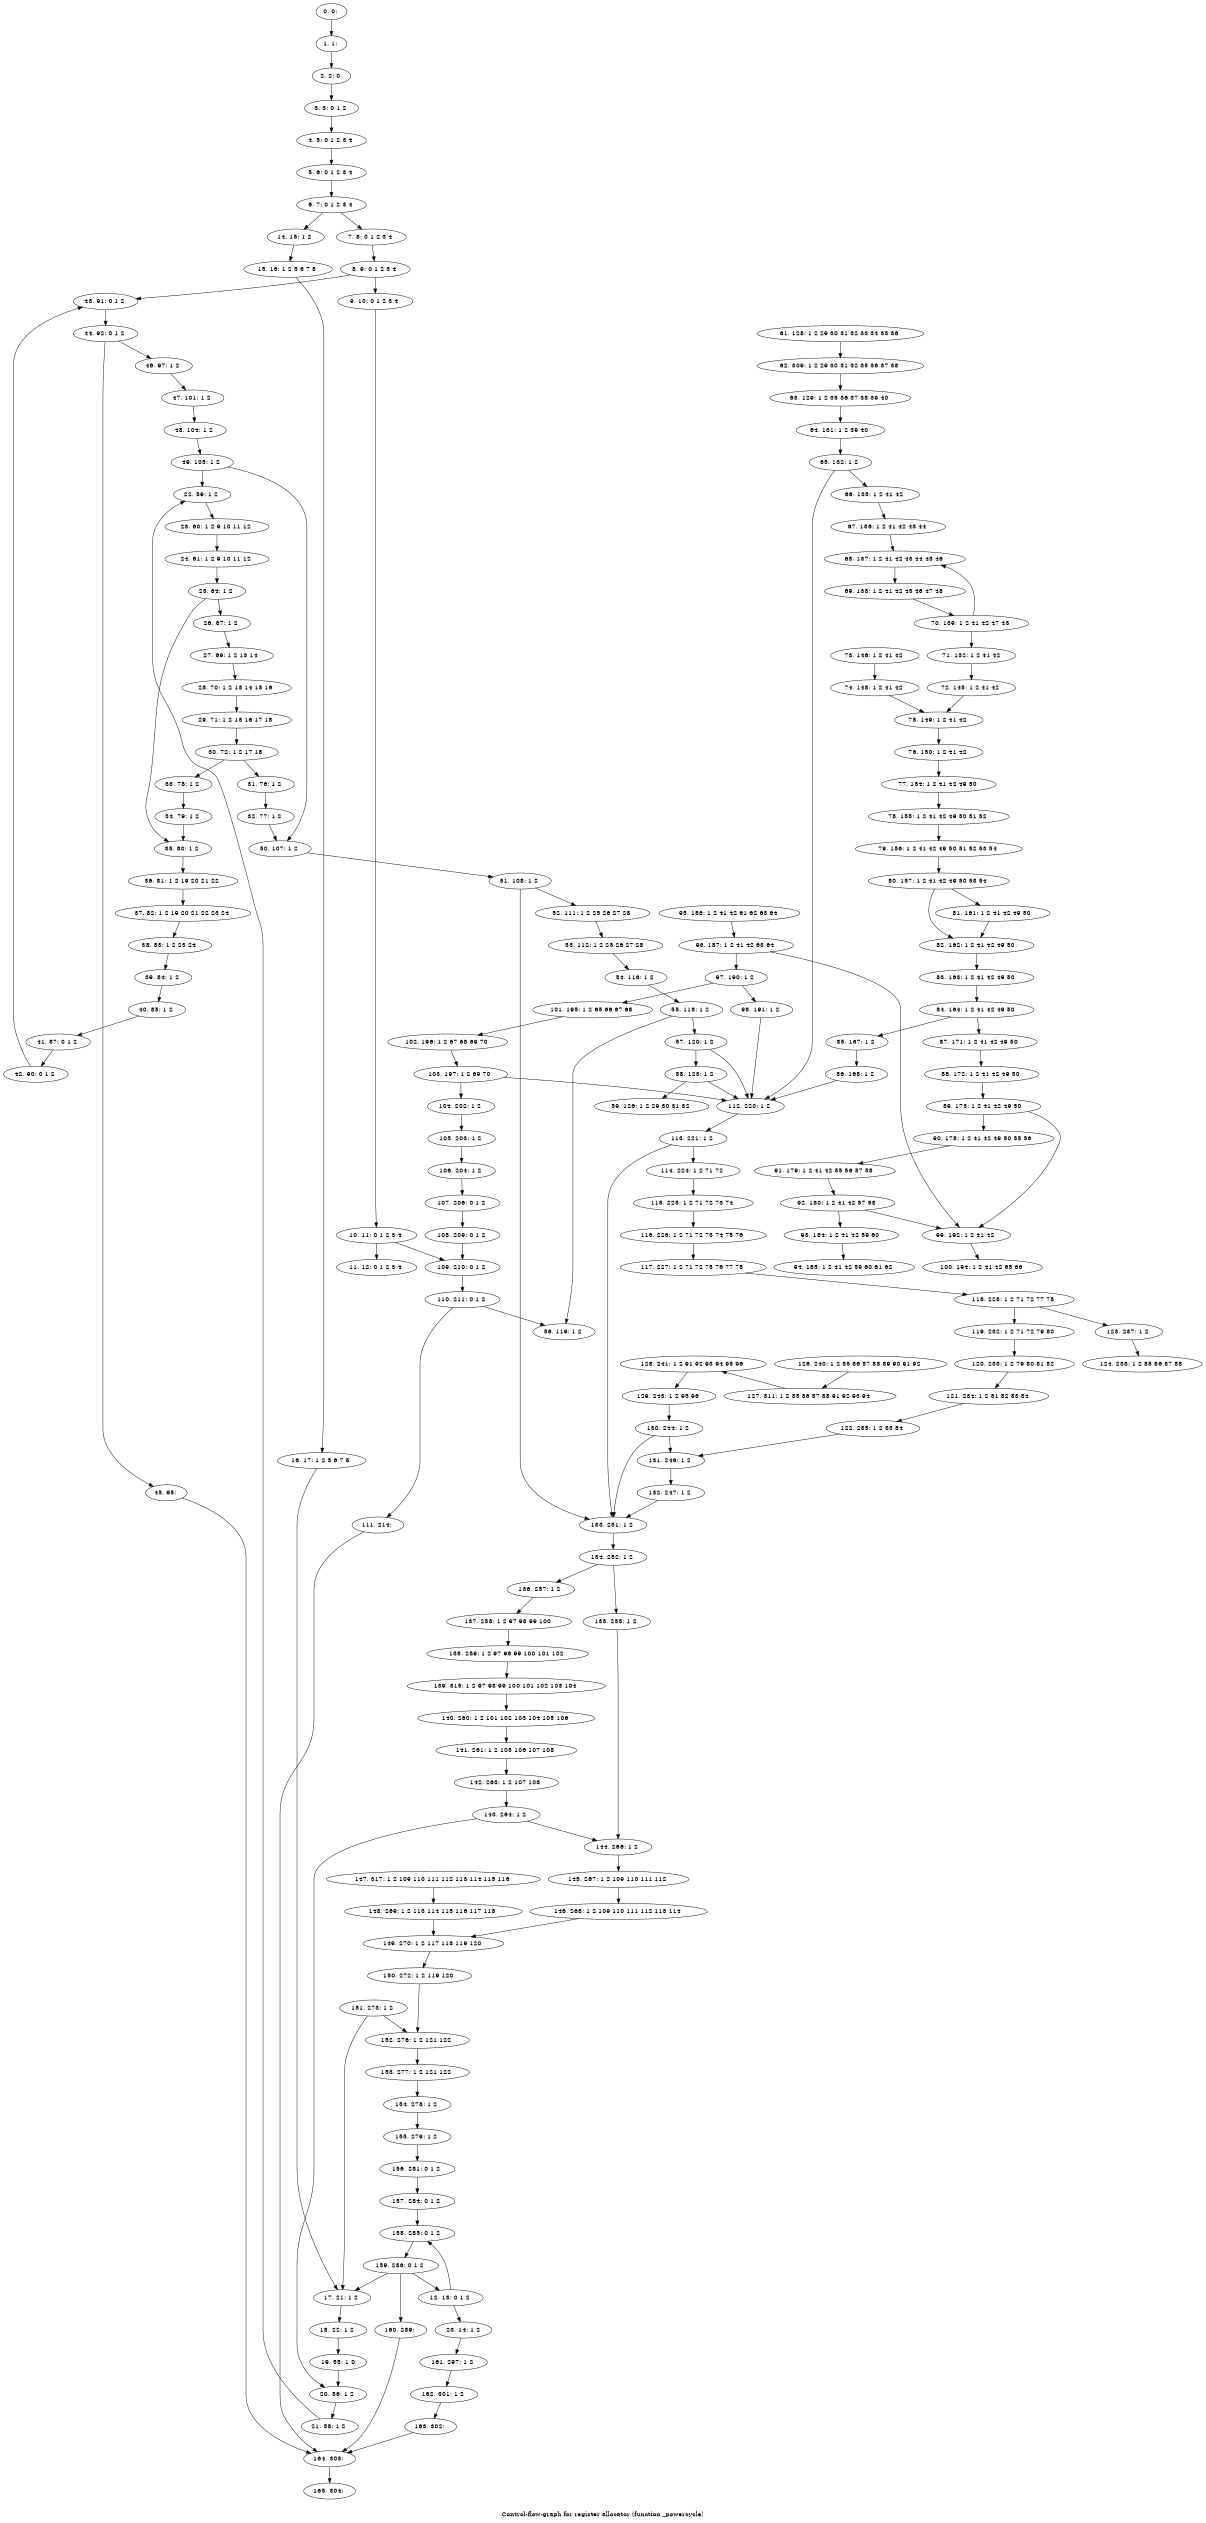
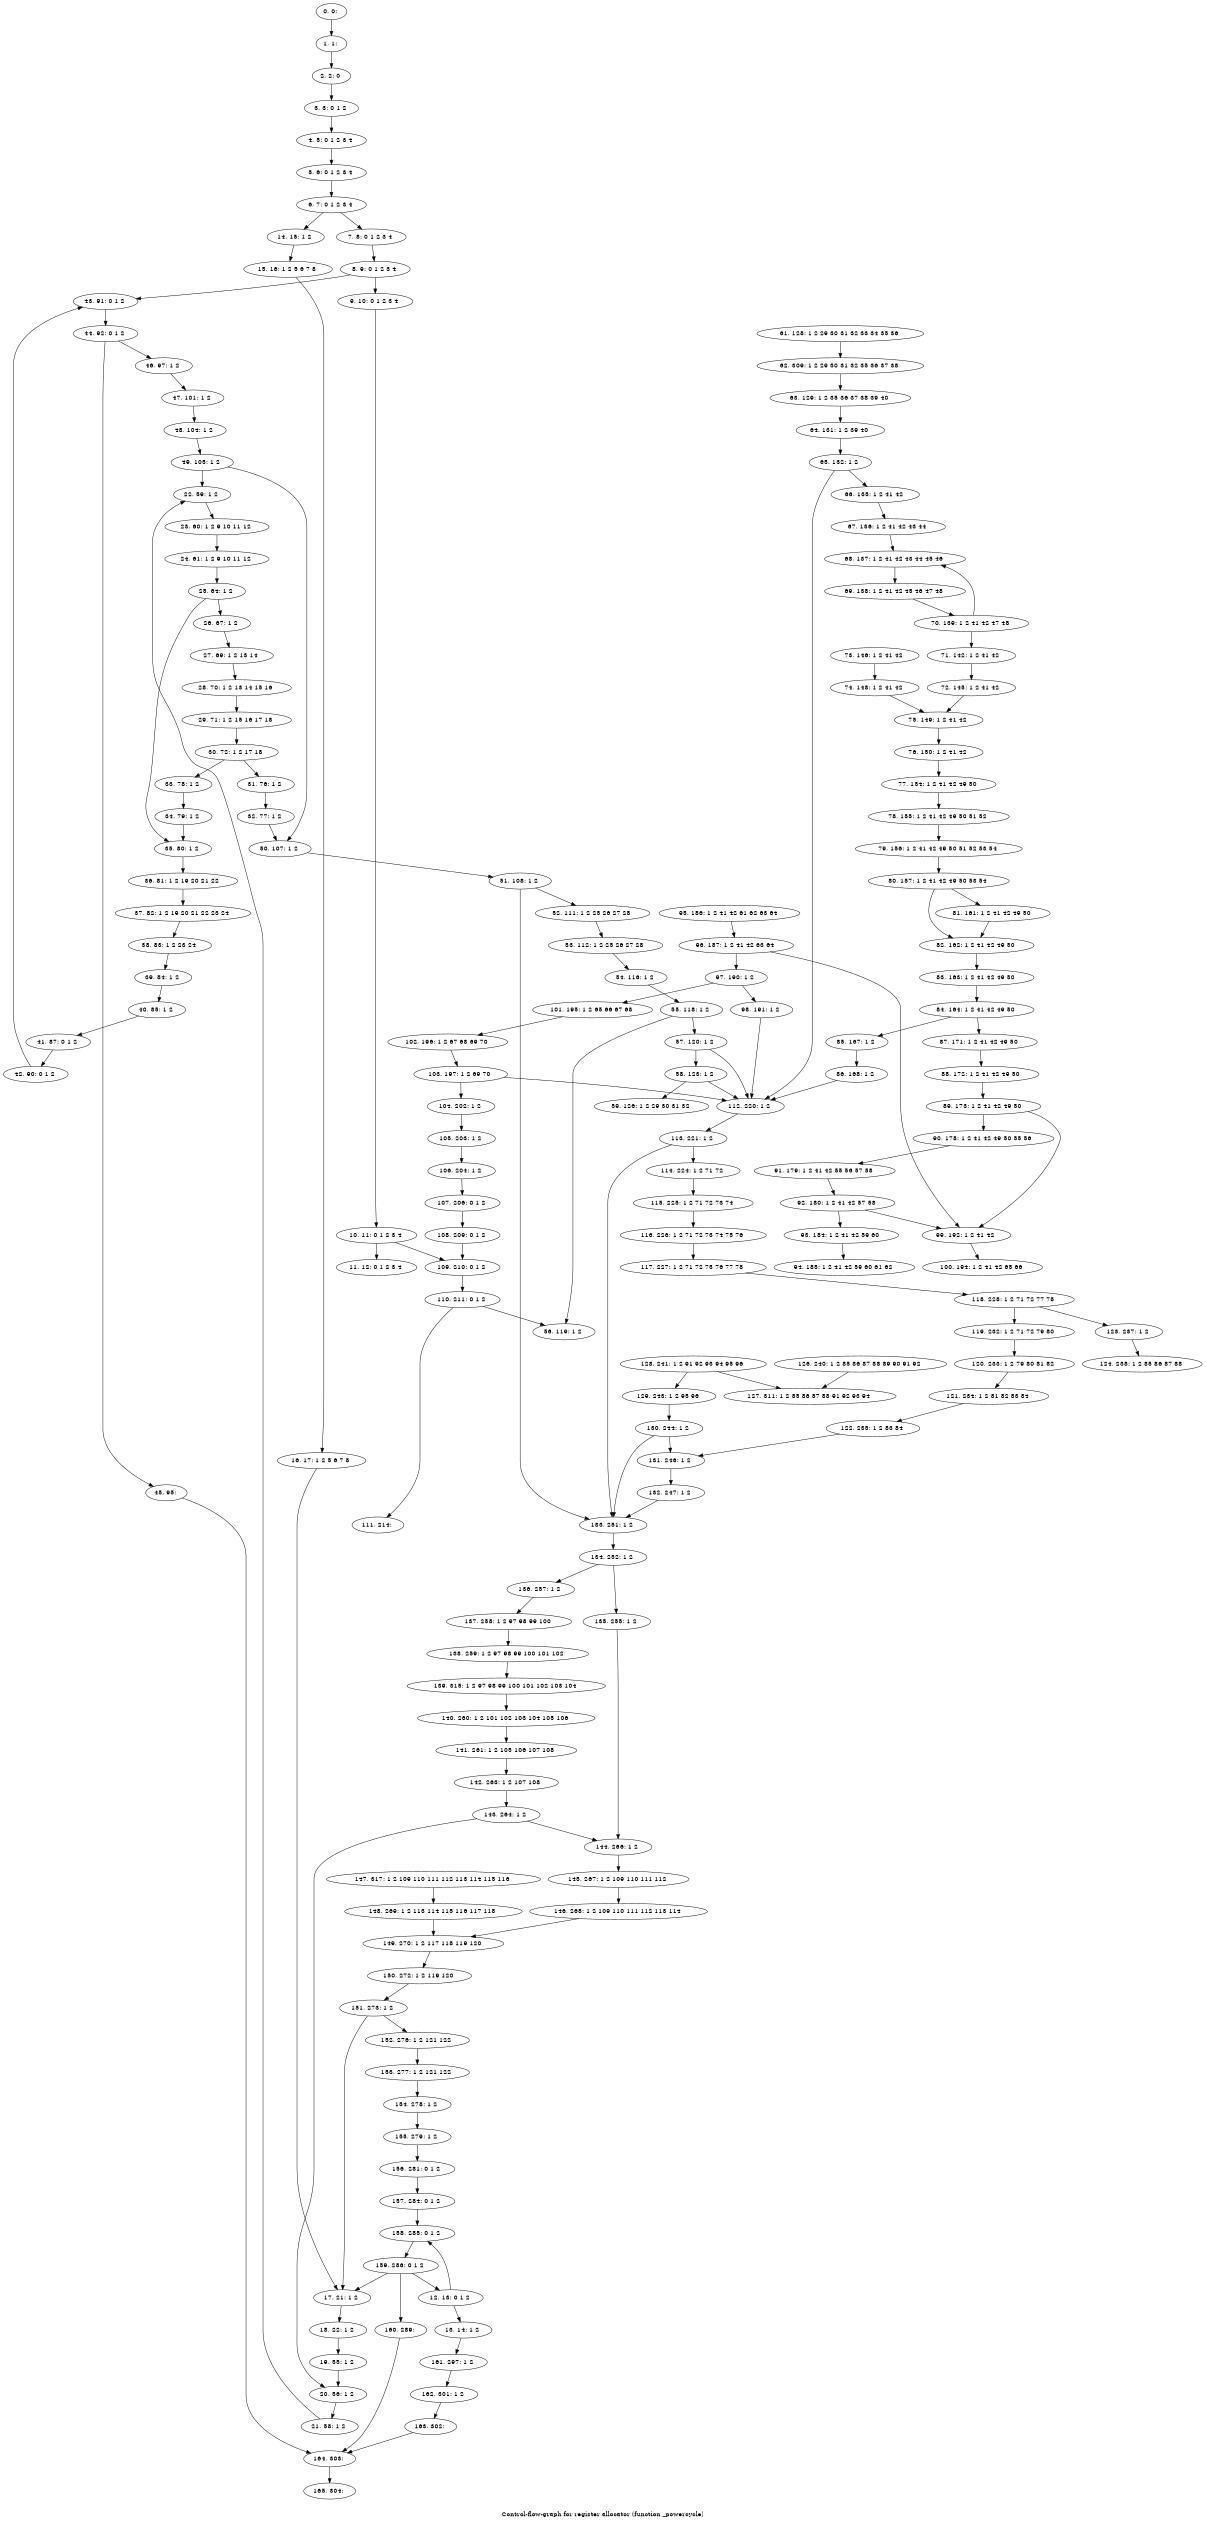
node "71, 132: 1 2 41 42": label "71, 132: 1 2 41 42" -> "71, 142: 1 2 41 42"
edge "127, 311: 1 2 85 86 87 88 91 92 93 94" -> "128, 241: 1 2 91 92 93 94 95 96": reversed
edge "111, 214:" -> "164, 303:": removed
edge "150, 272: 1 2 119 120" -> "152, 276: 1 2 121 122": now "150, 272: 1 2 119 120" -> "151, 273: 1 2"
node "23, 14: 1 2": label "23, 14: 1 2" -> "13, 14: 1 2"
node "19, 55: 1 0": label "19, 55: 1 0" -> "19, 55: 1 2"
